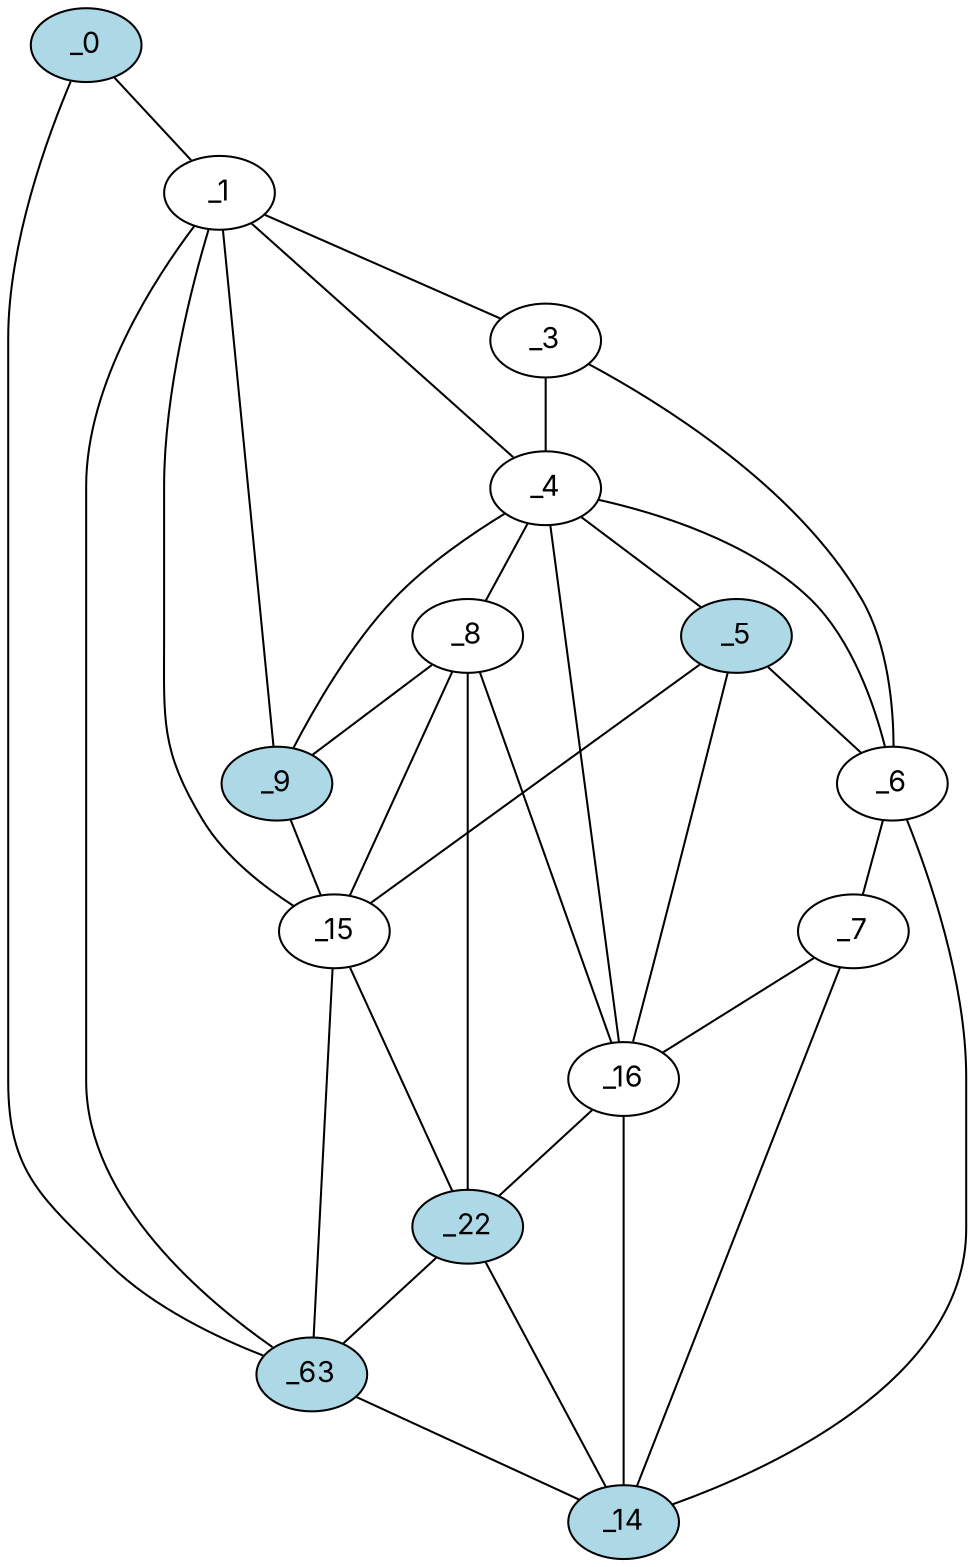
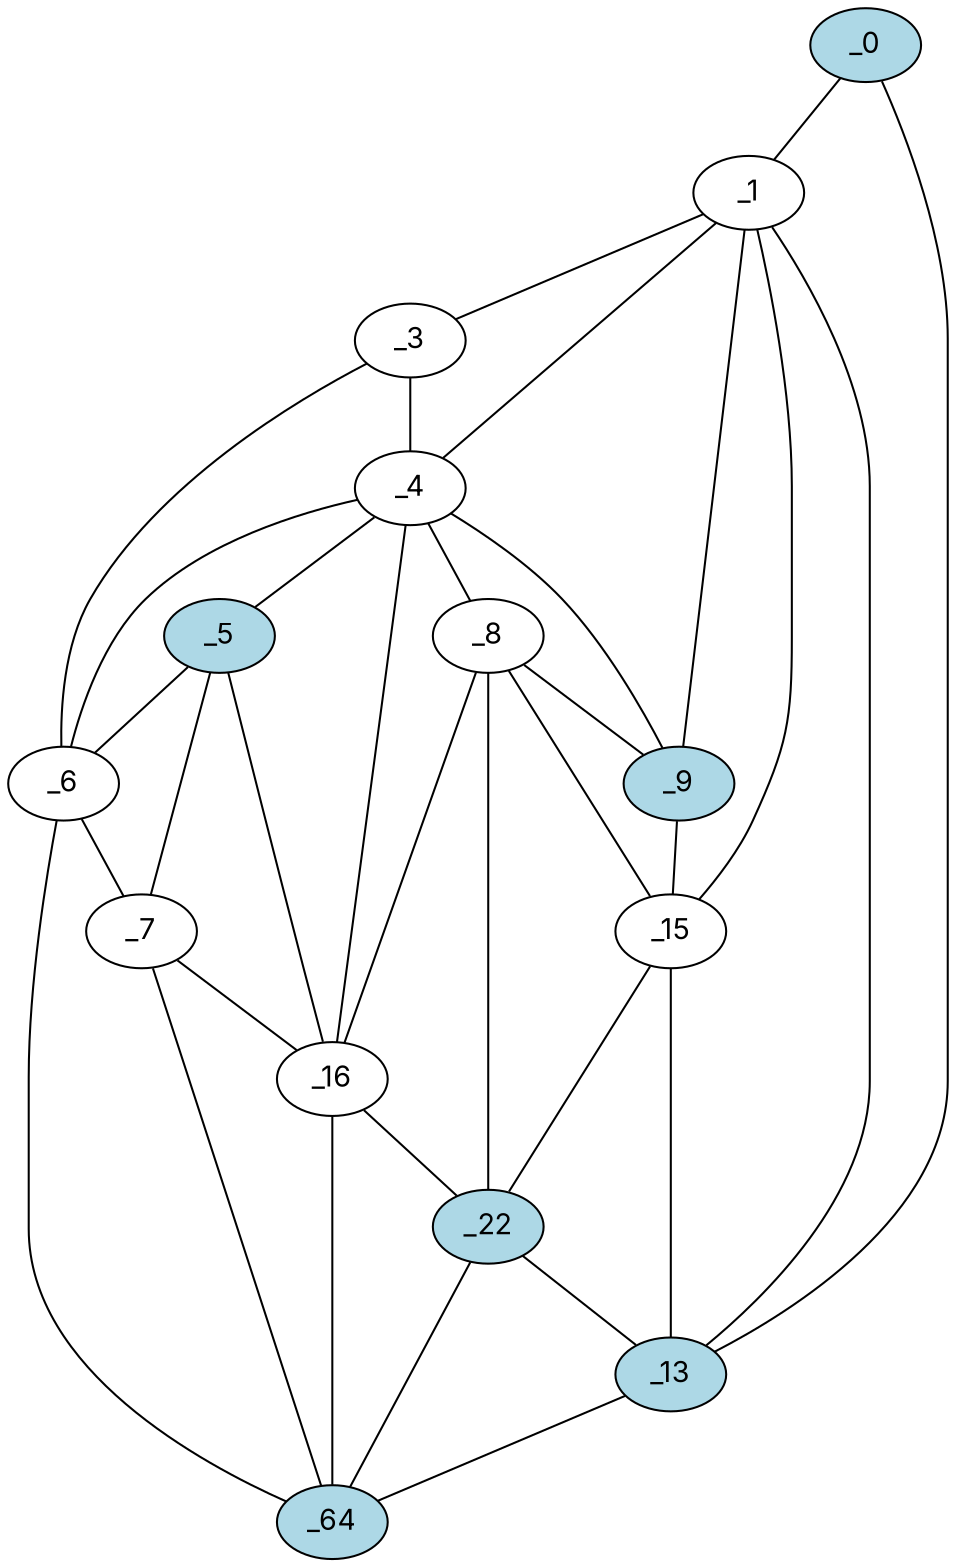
edge "_5" -- "_15": now "_5" -- "_7"
node "_63": label "_63" -> "_13"
node "_14": label "_14" -> "_64"
